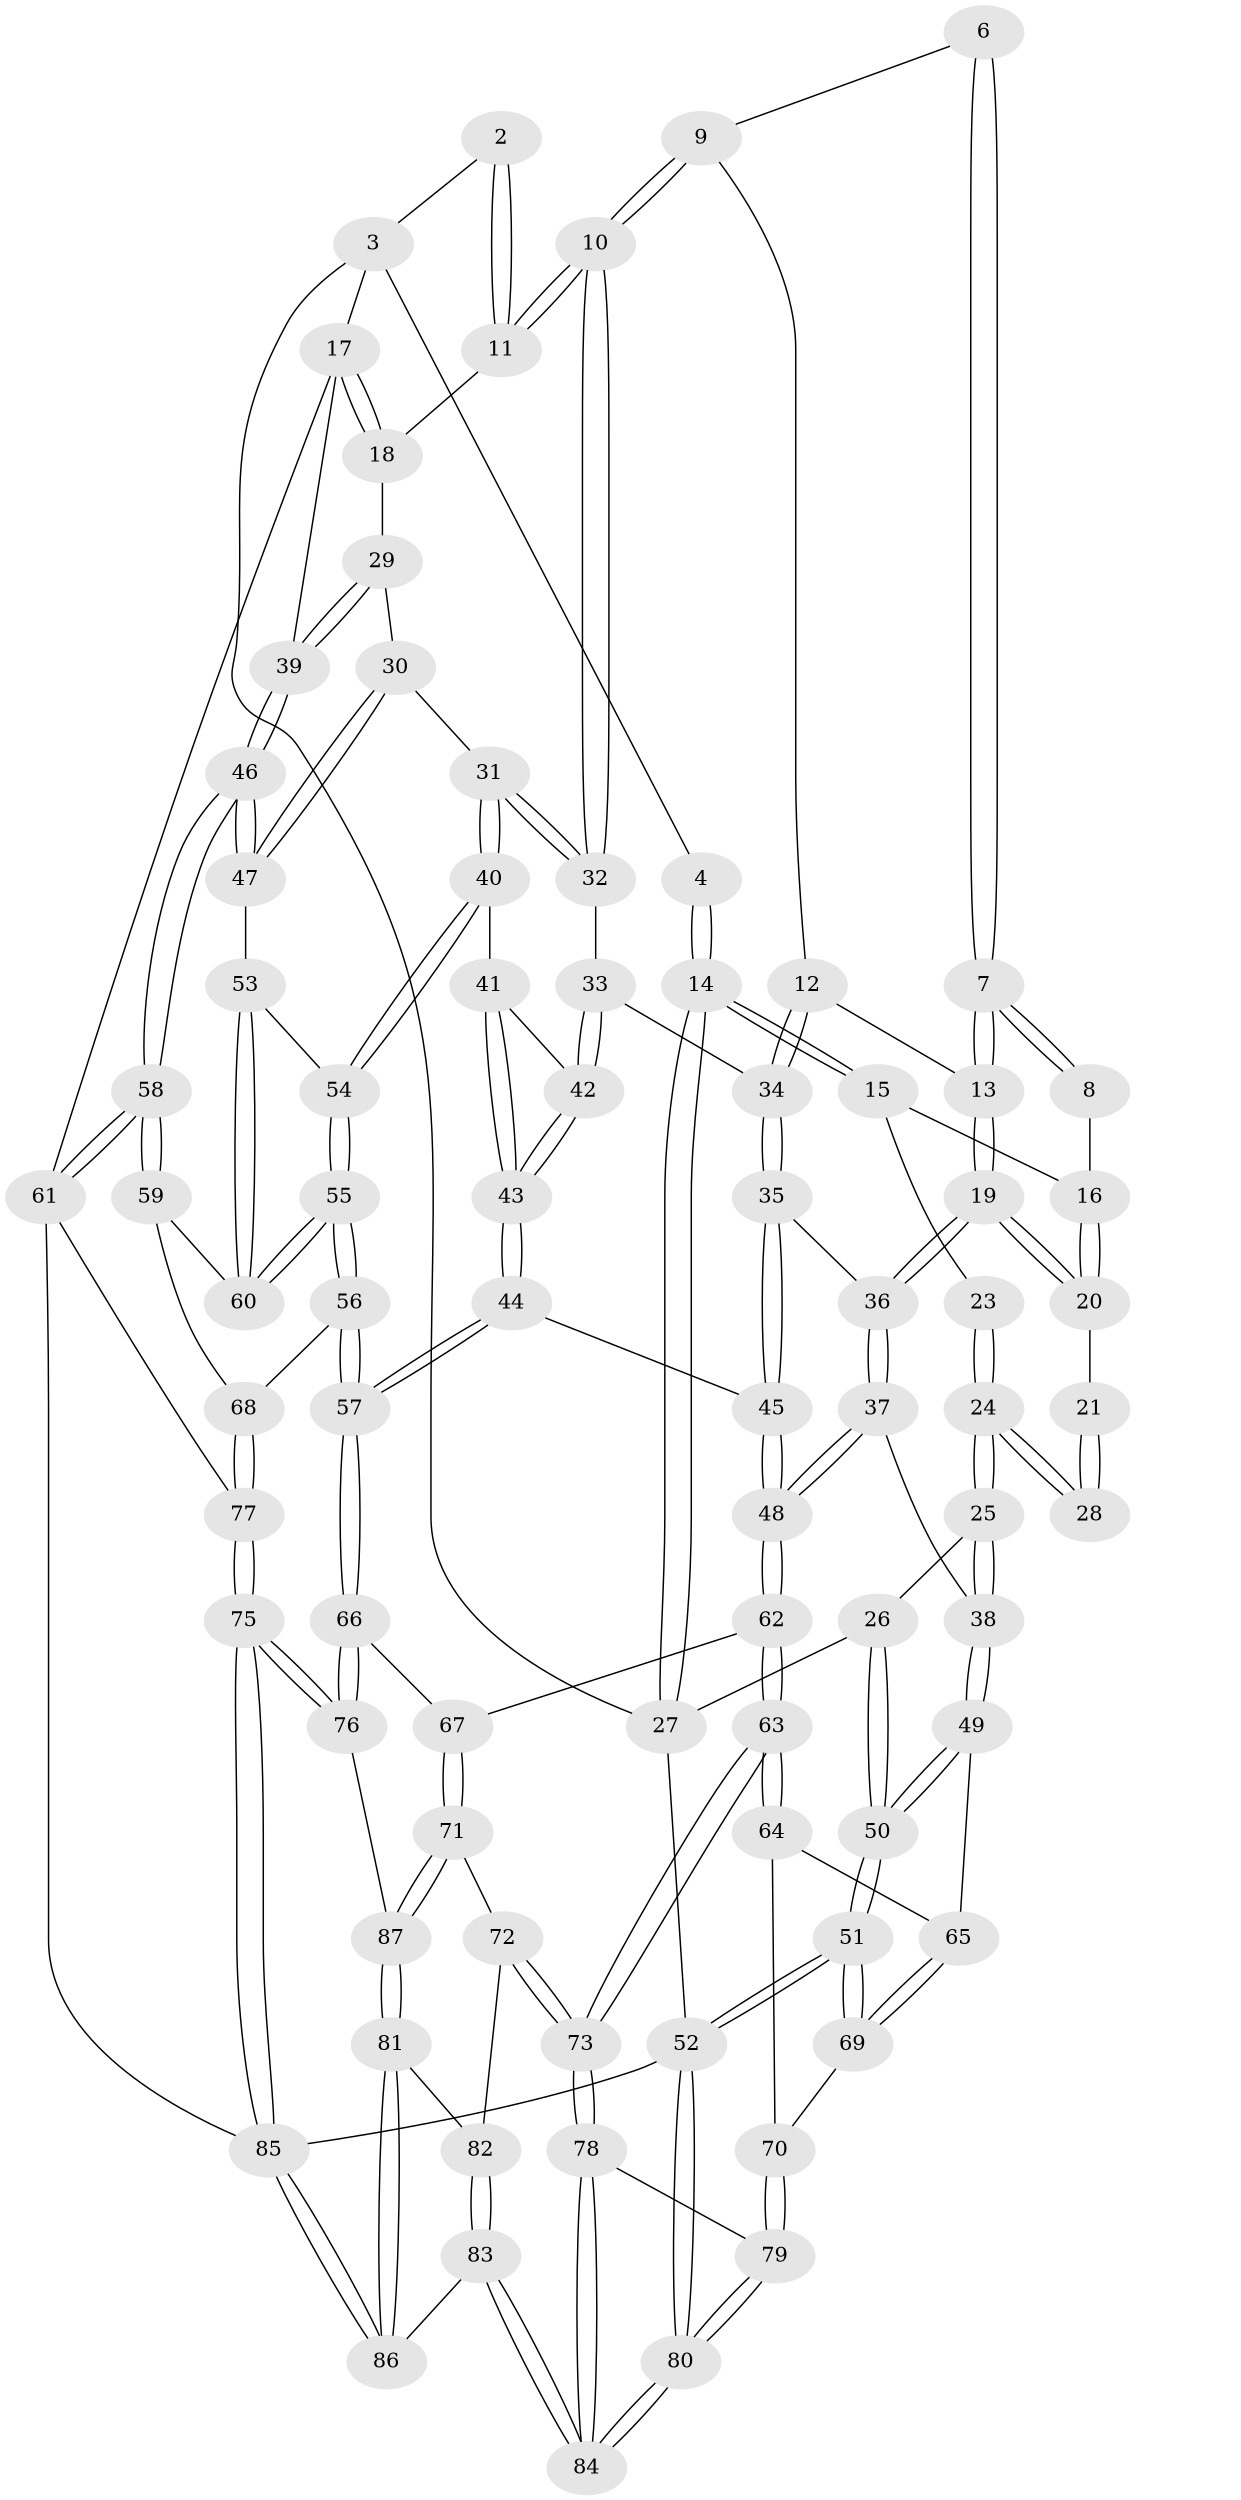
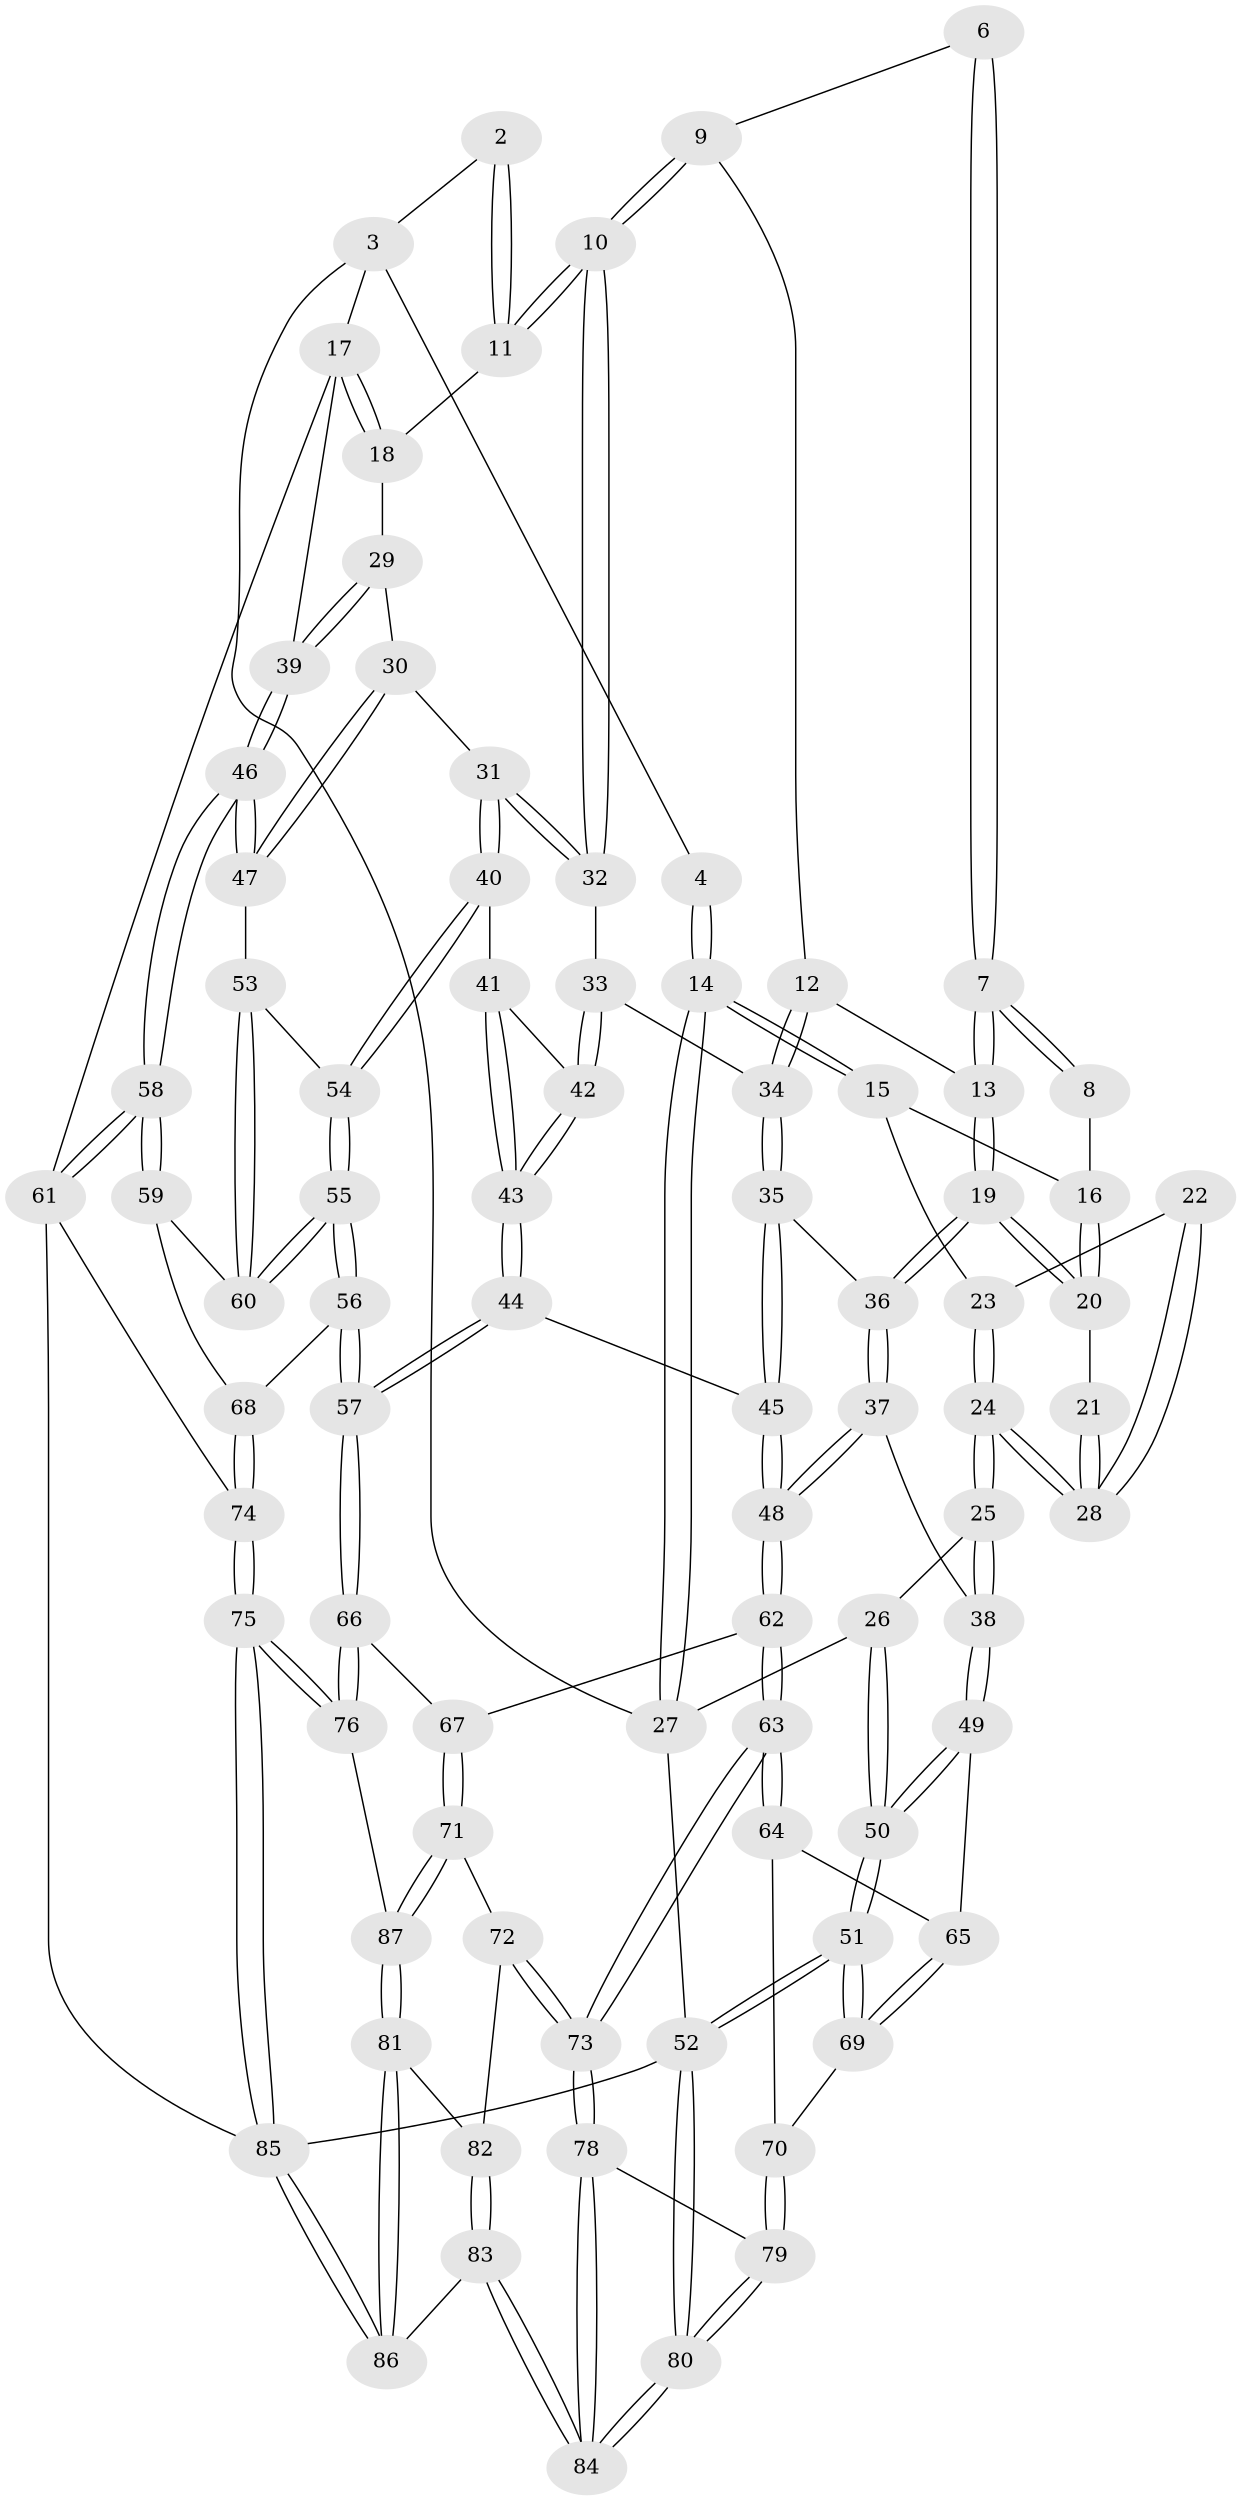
node "22": added
node "77": label "77" -> "74"
